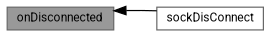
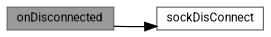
edge "sockDisConnect" -> "onDisconnected": reversed
